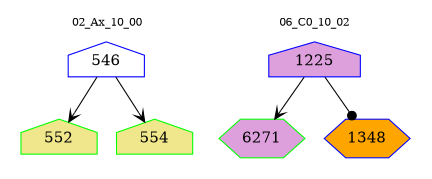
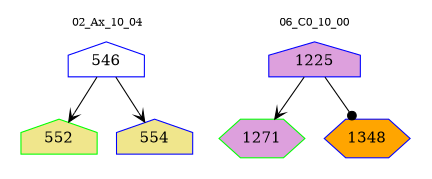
cluster "02_Ax_10_00": label "02_Ax_10_00" -> "02_Ax_10_04"
cluster "06_C0_10_02": label "06_C0_10_02" -> "06_C0_10_00"
node "554": color green -> blue
node "6271": label "6271" -> "1271"
